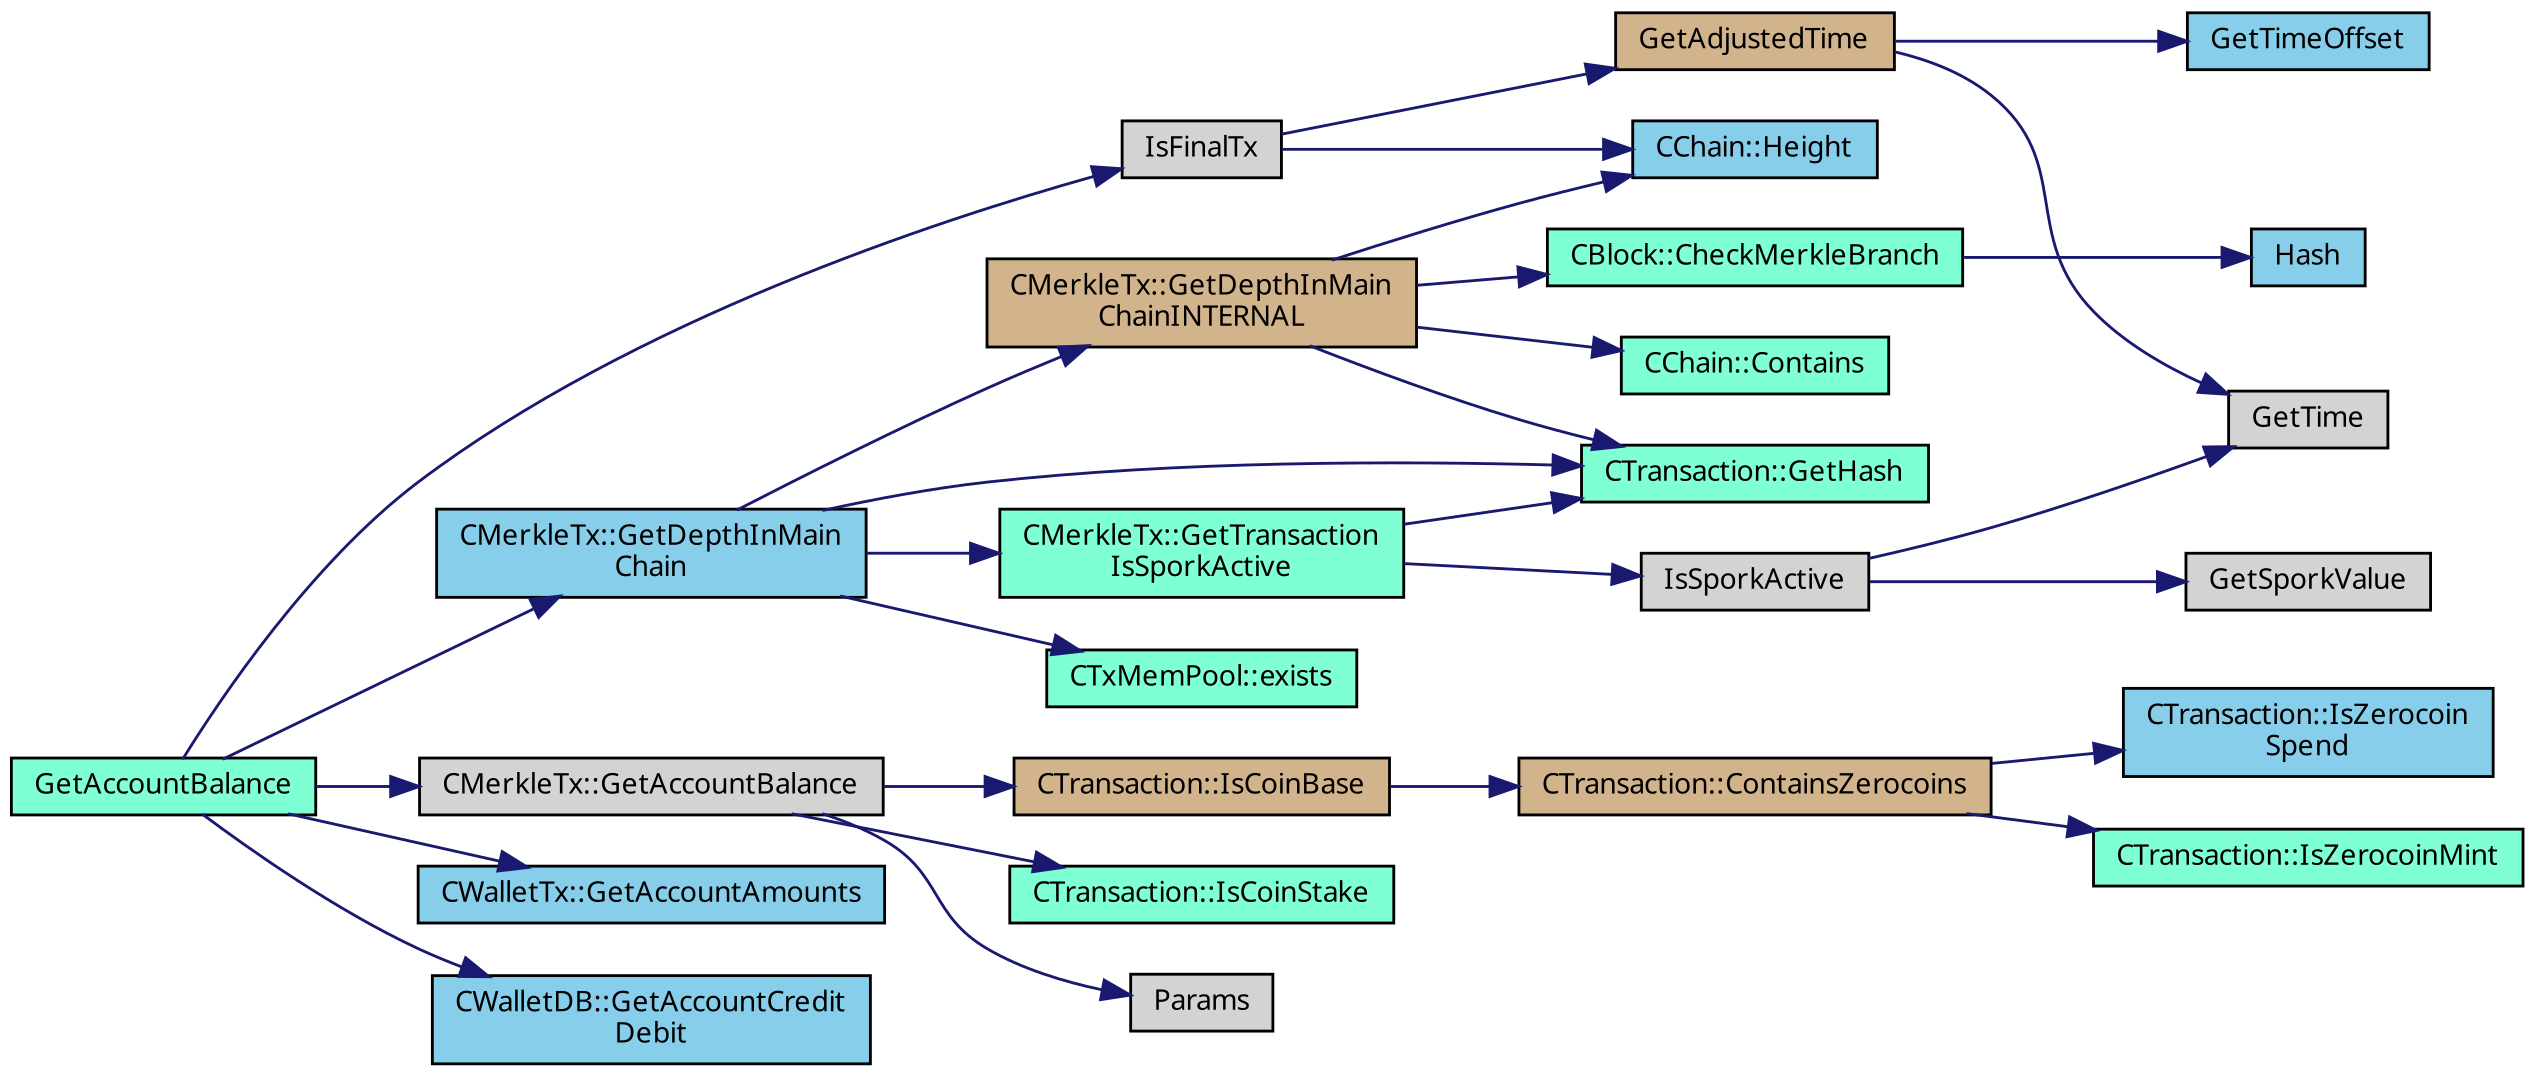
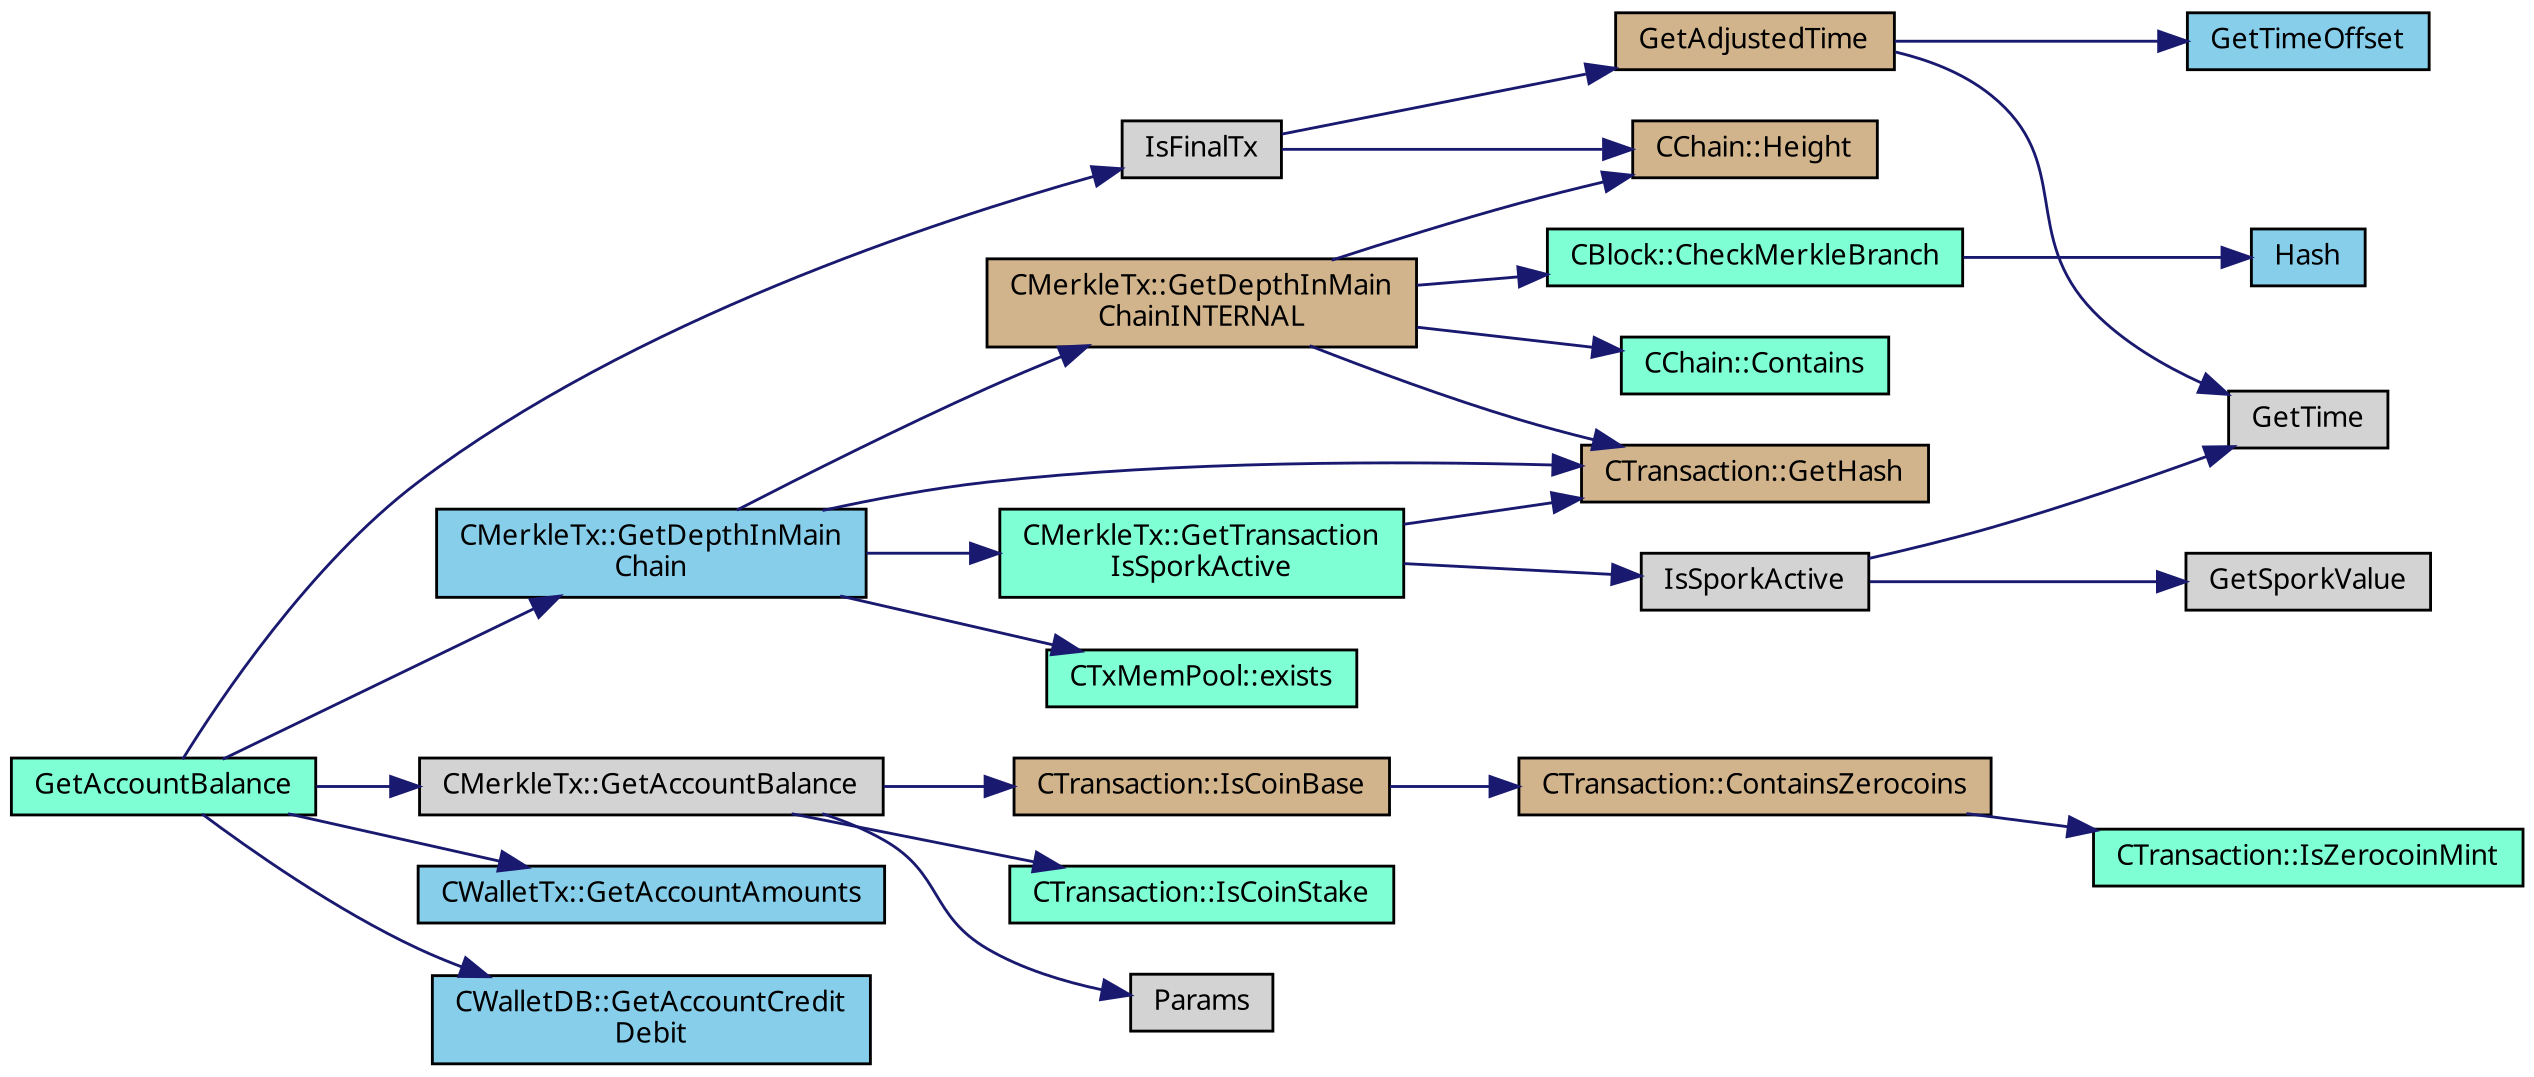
node "CChain::Height": fillcolor skyblue -> tan
node "CTransaction::GetHash": fillcolor aquamarine -> tan
node "CTransaction::IsZerocoin Spend": removed
